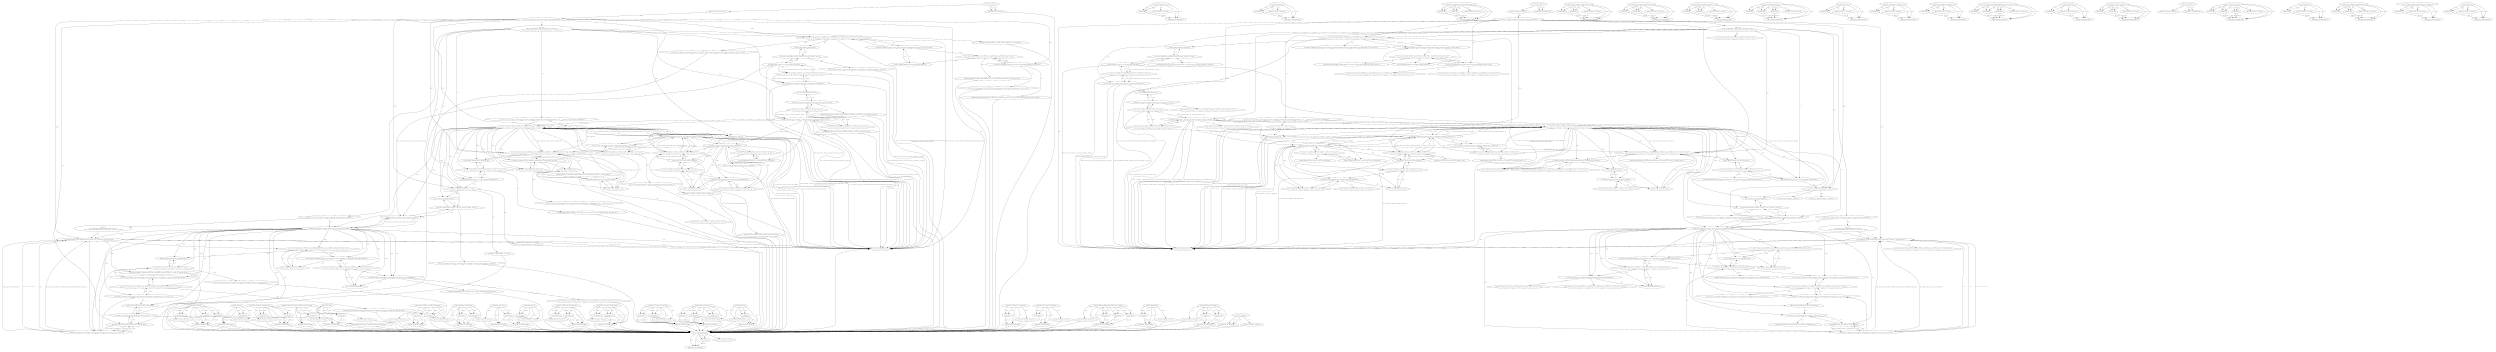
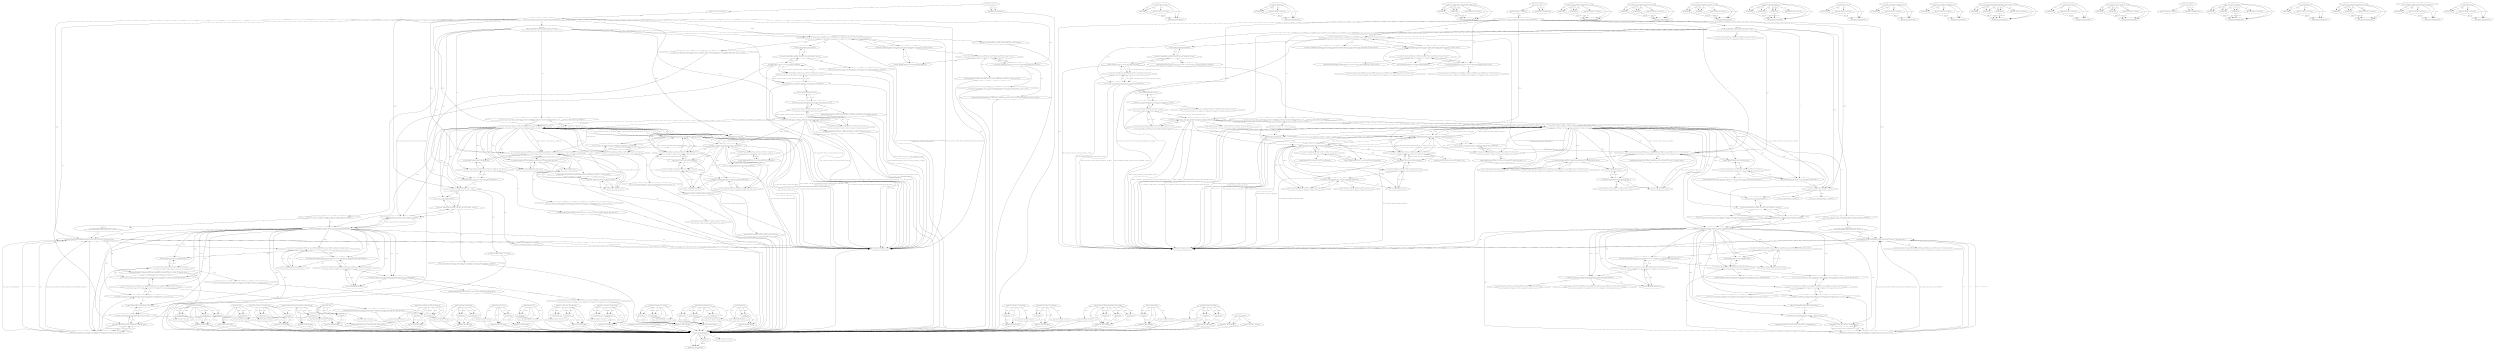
node "<(LITERAL,this,base::Unretained(this))<SUB>21</SUB>>": added
